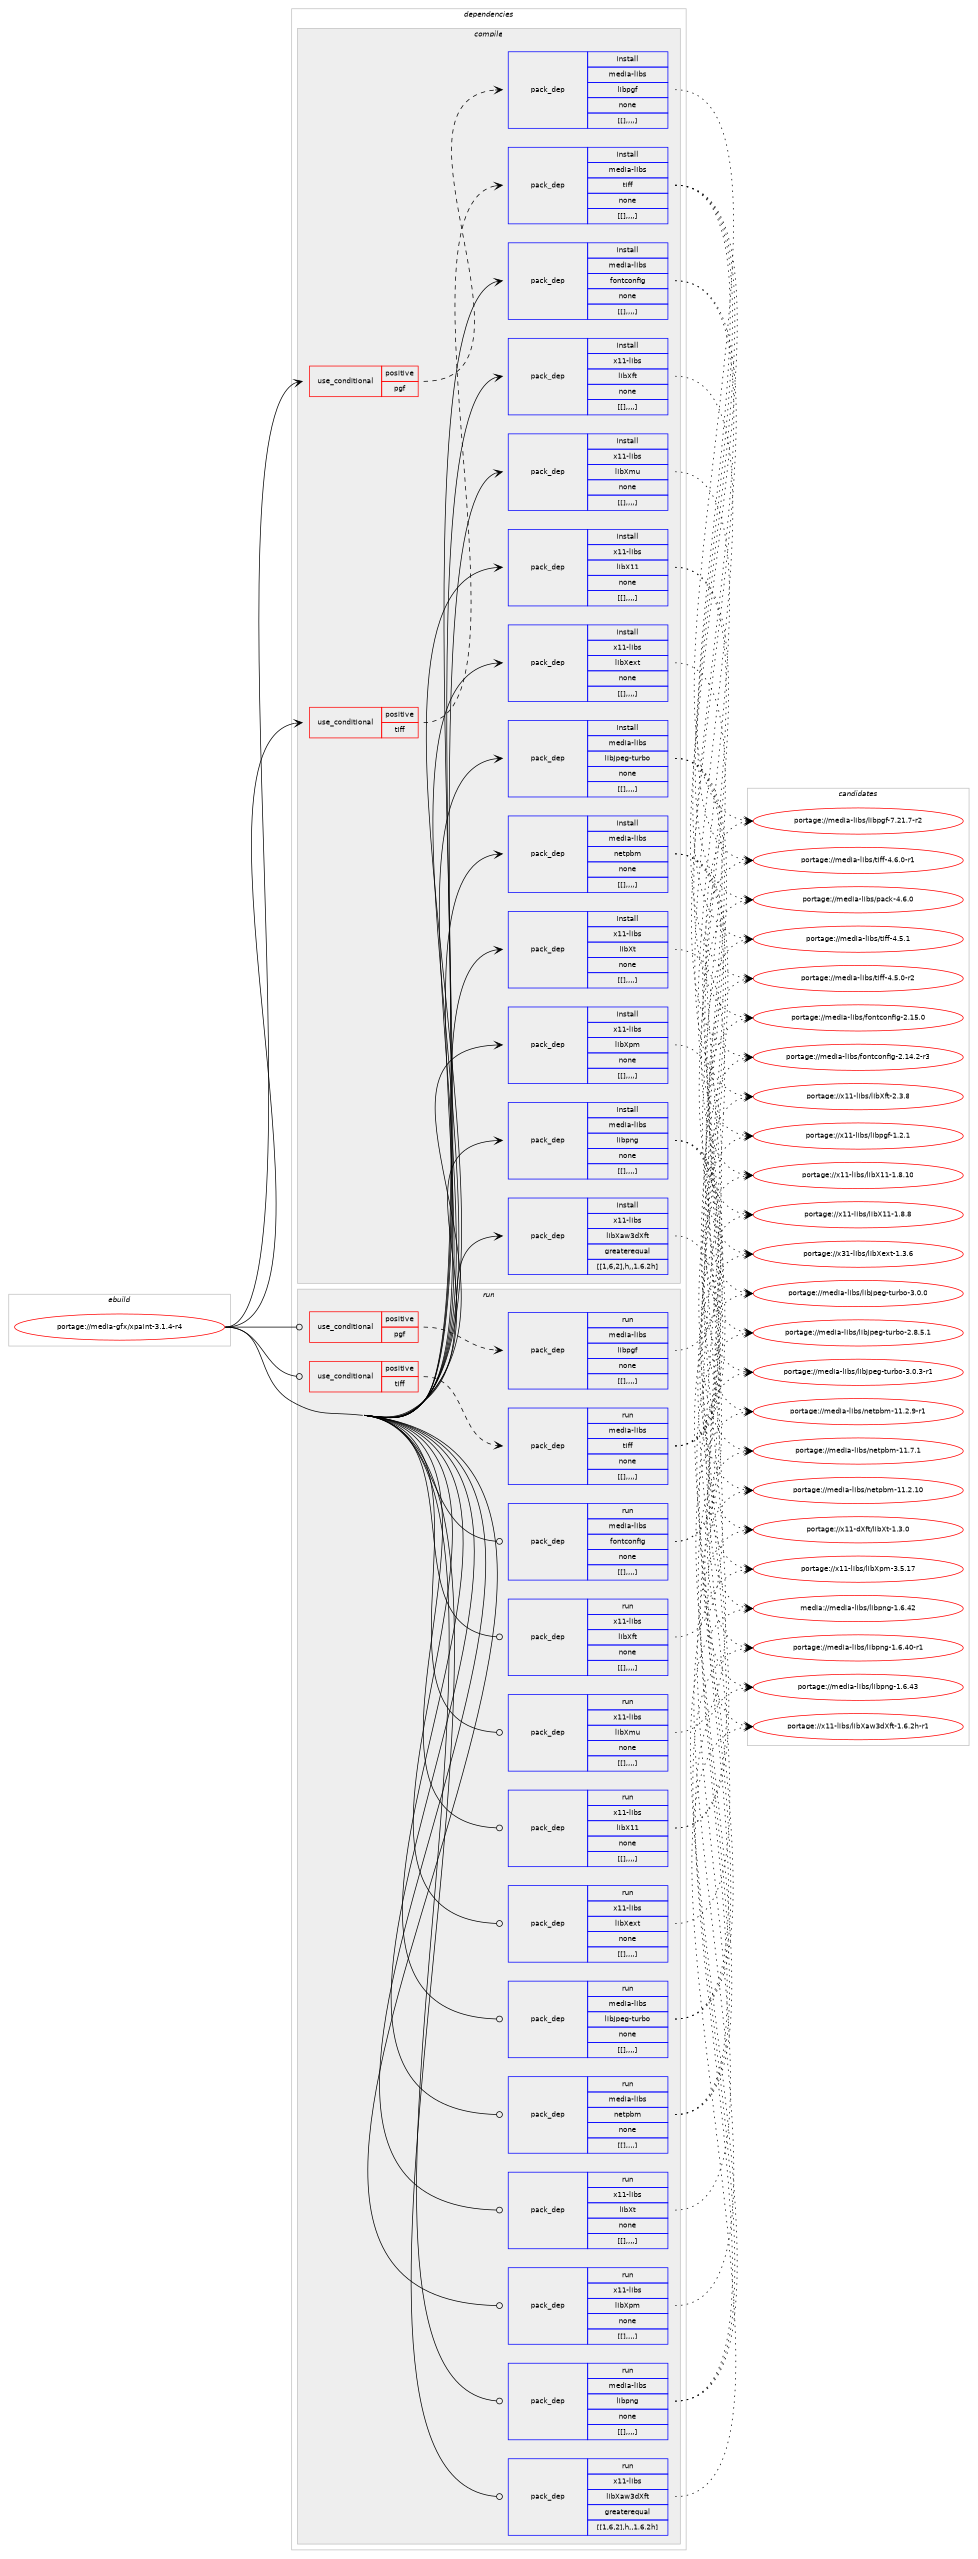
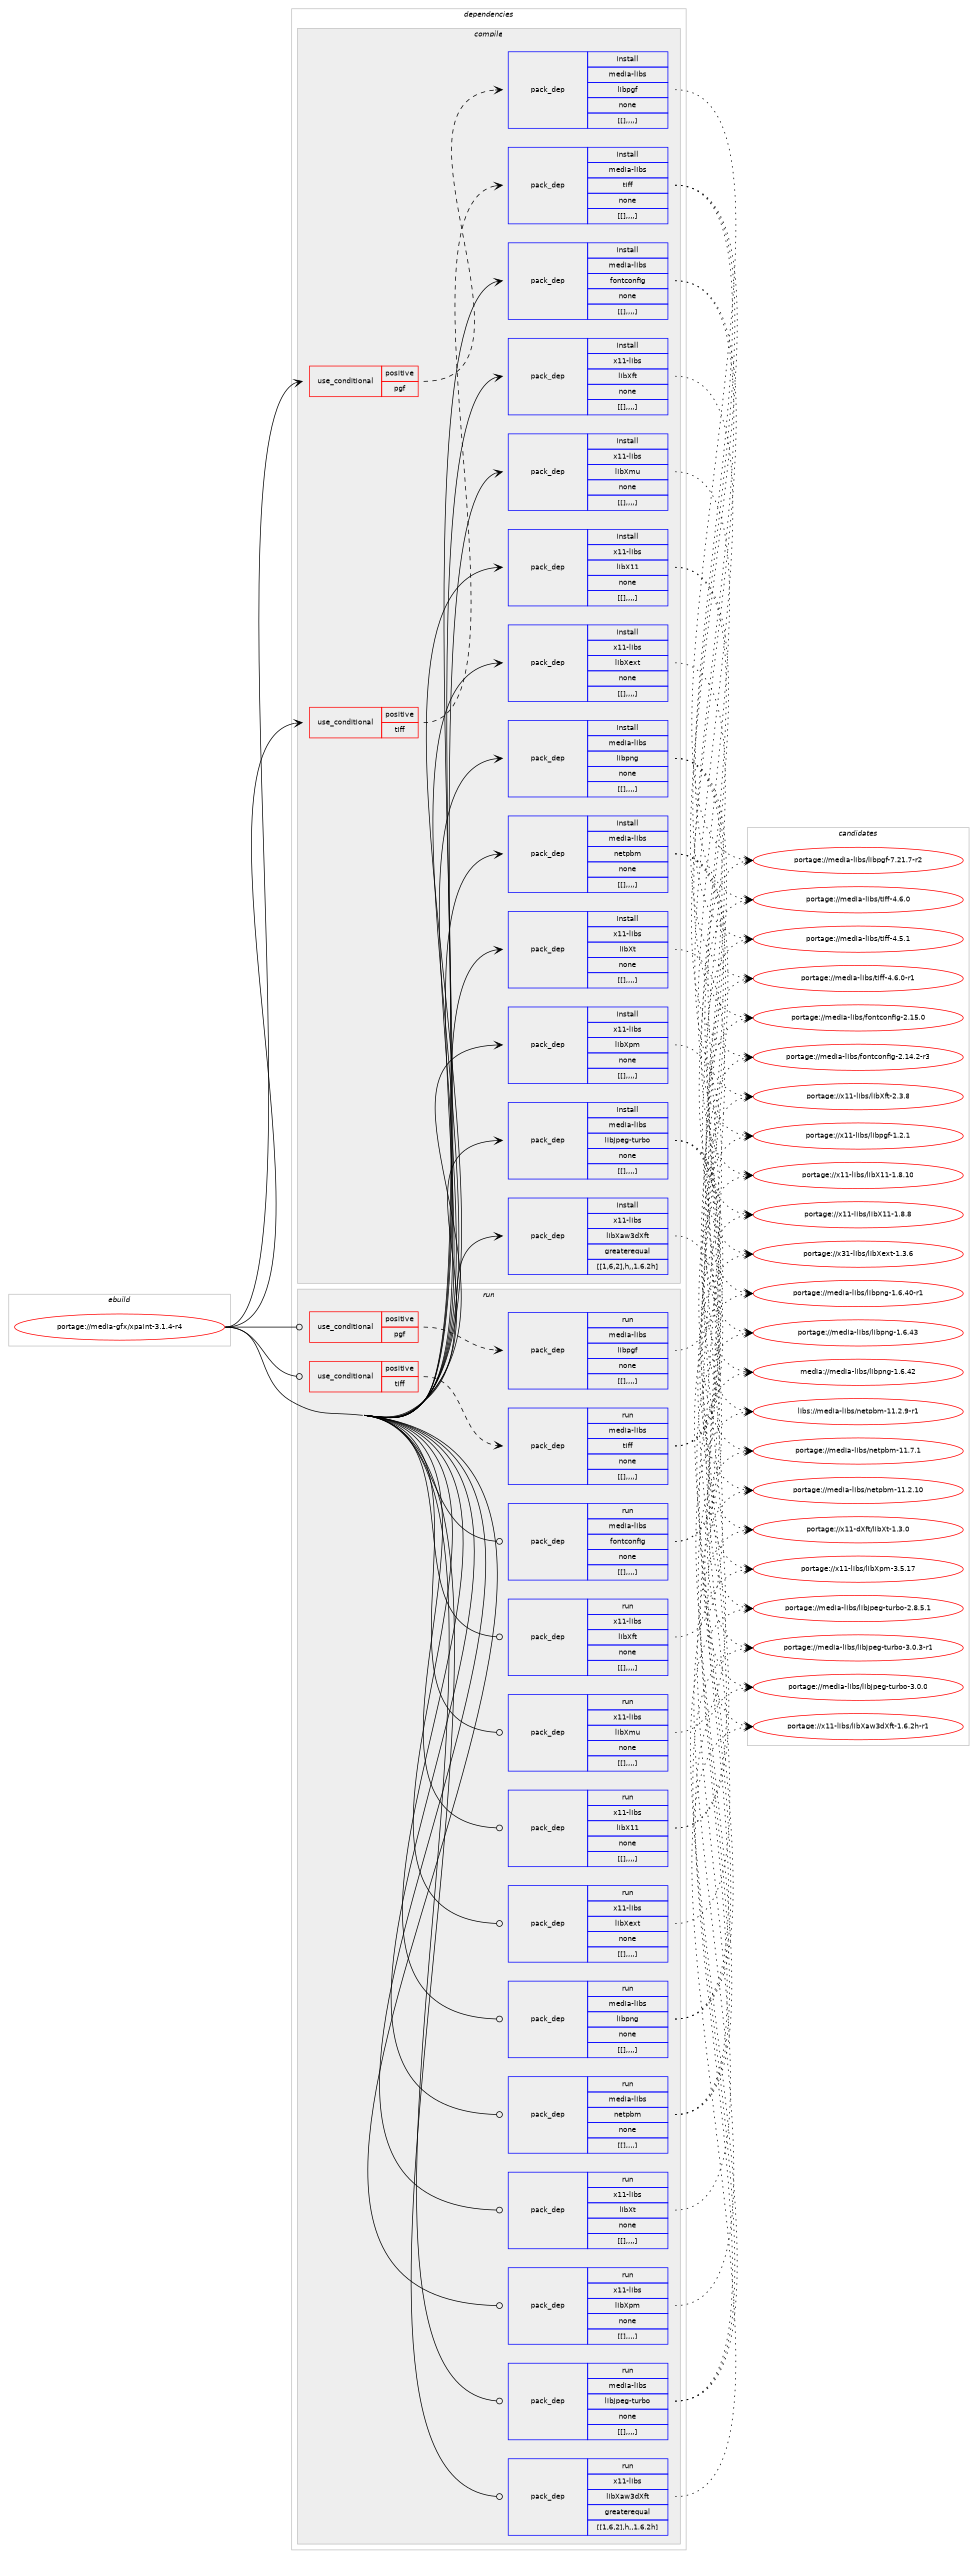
node "portage://media-libs/pack-4.6.0": label "portage://media-libs/pack-4.6.0" -> "portage://media-libs/tiff-4.6.0"
node "portage://media-libs/tiff-4.5.0-r2": removed
node "portage://media-libs/netpbm-11.2.9-r1": label "portage://media-libs/netpbm-11.2.9-r1" -> "libs://media-libs/netpbm-11.2.9-r1"
